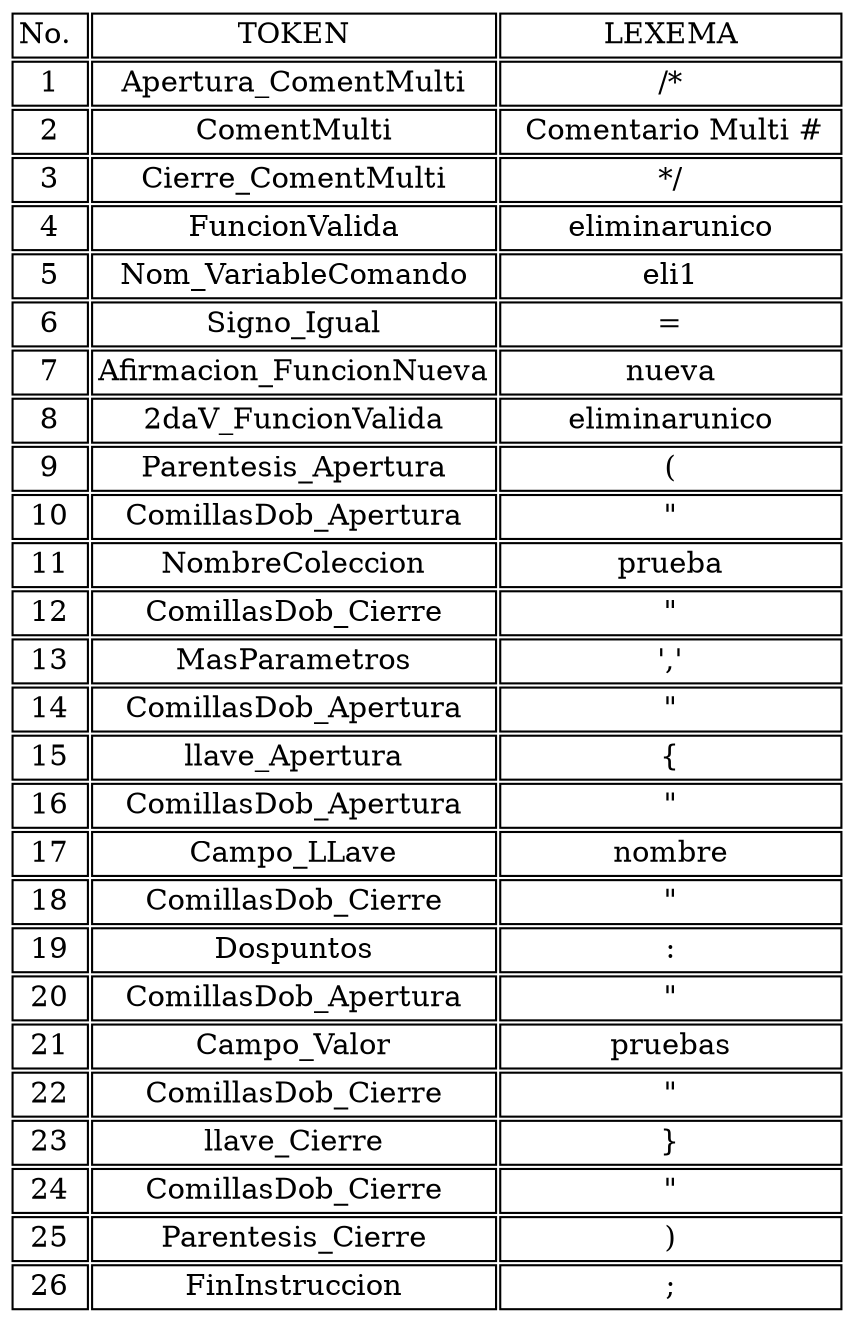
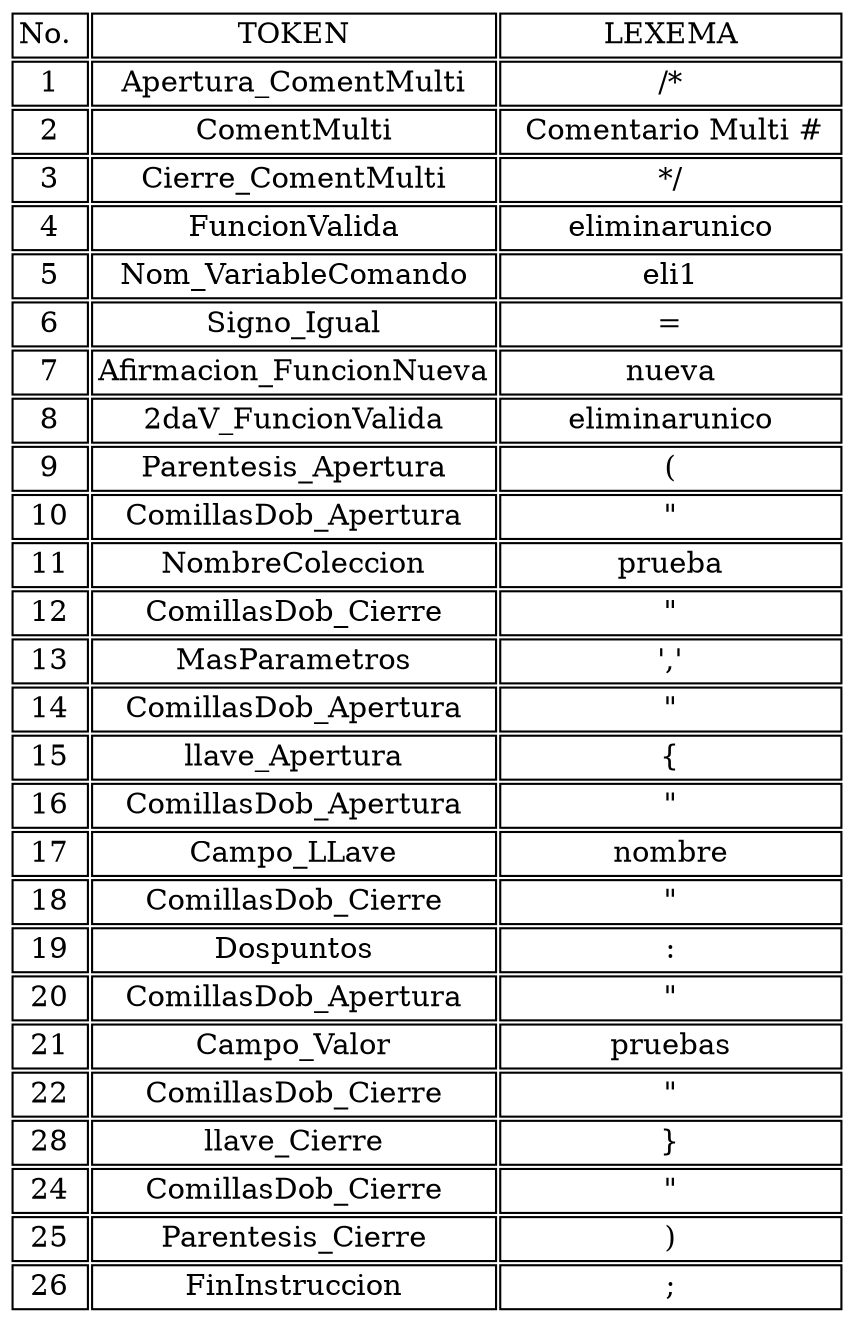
node "No.": text "23" -> "28"
